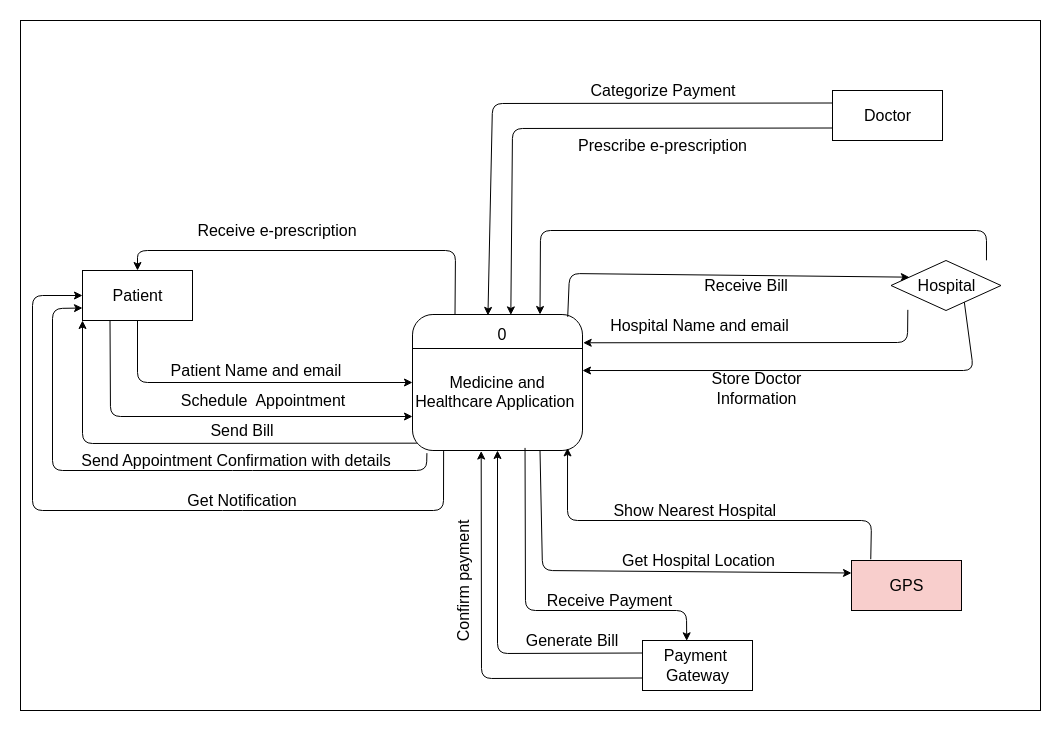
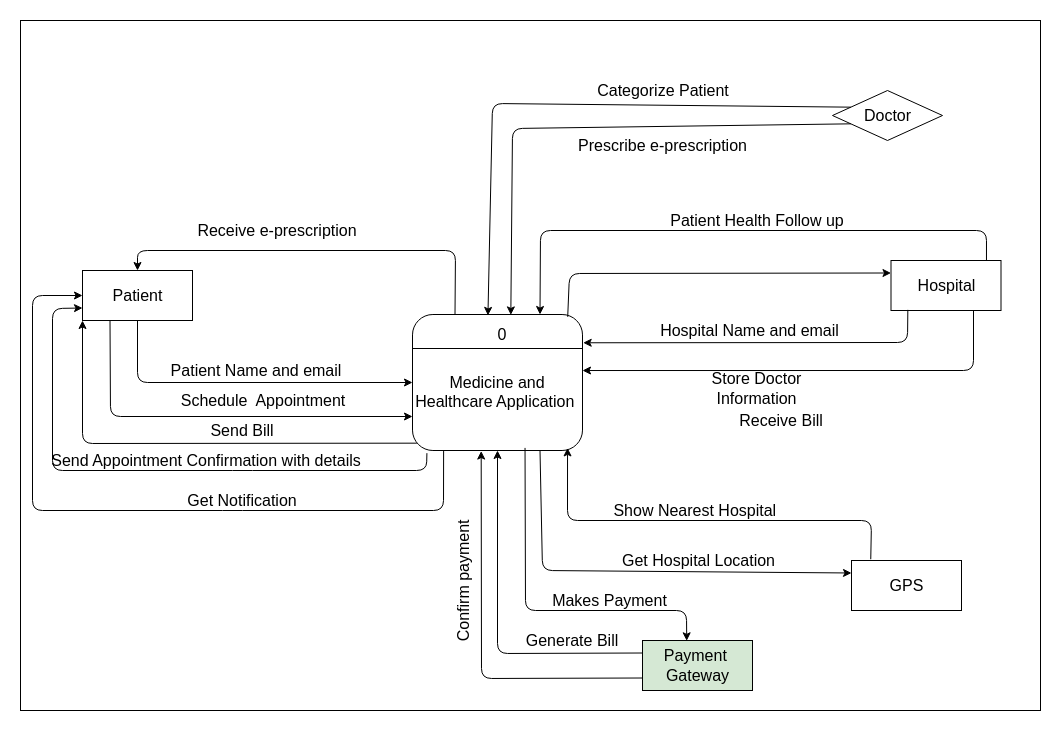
node "Categorize Payment": label "Categorize Payment" -> "Categorize Patient"
node "Doctor": shape rectangle -> diamond
node "Patient Health Follow up": added
node "Receive Bill": moved (747, 286) -> (782, 421)
node "Hospital": shape diamond -> rectangle
node "Hospital Name and email": moved (699, 326) -> (749, 331)
node "Send Appointment Confirmation with details": moved (237, 461) -> (207, 461)
node "GPS": fillcolor #f8cecc -> #ffffff
node "Receive Payment": label "Receive Payment" -> "Makes Payment"
node "Payment Gateway": fillcolor #ffffff -> #d5e8d4
